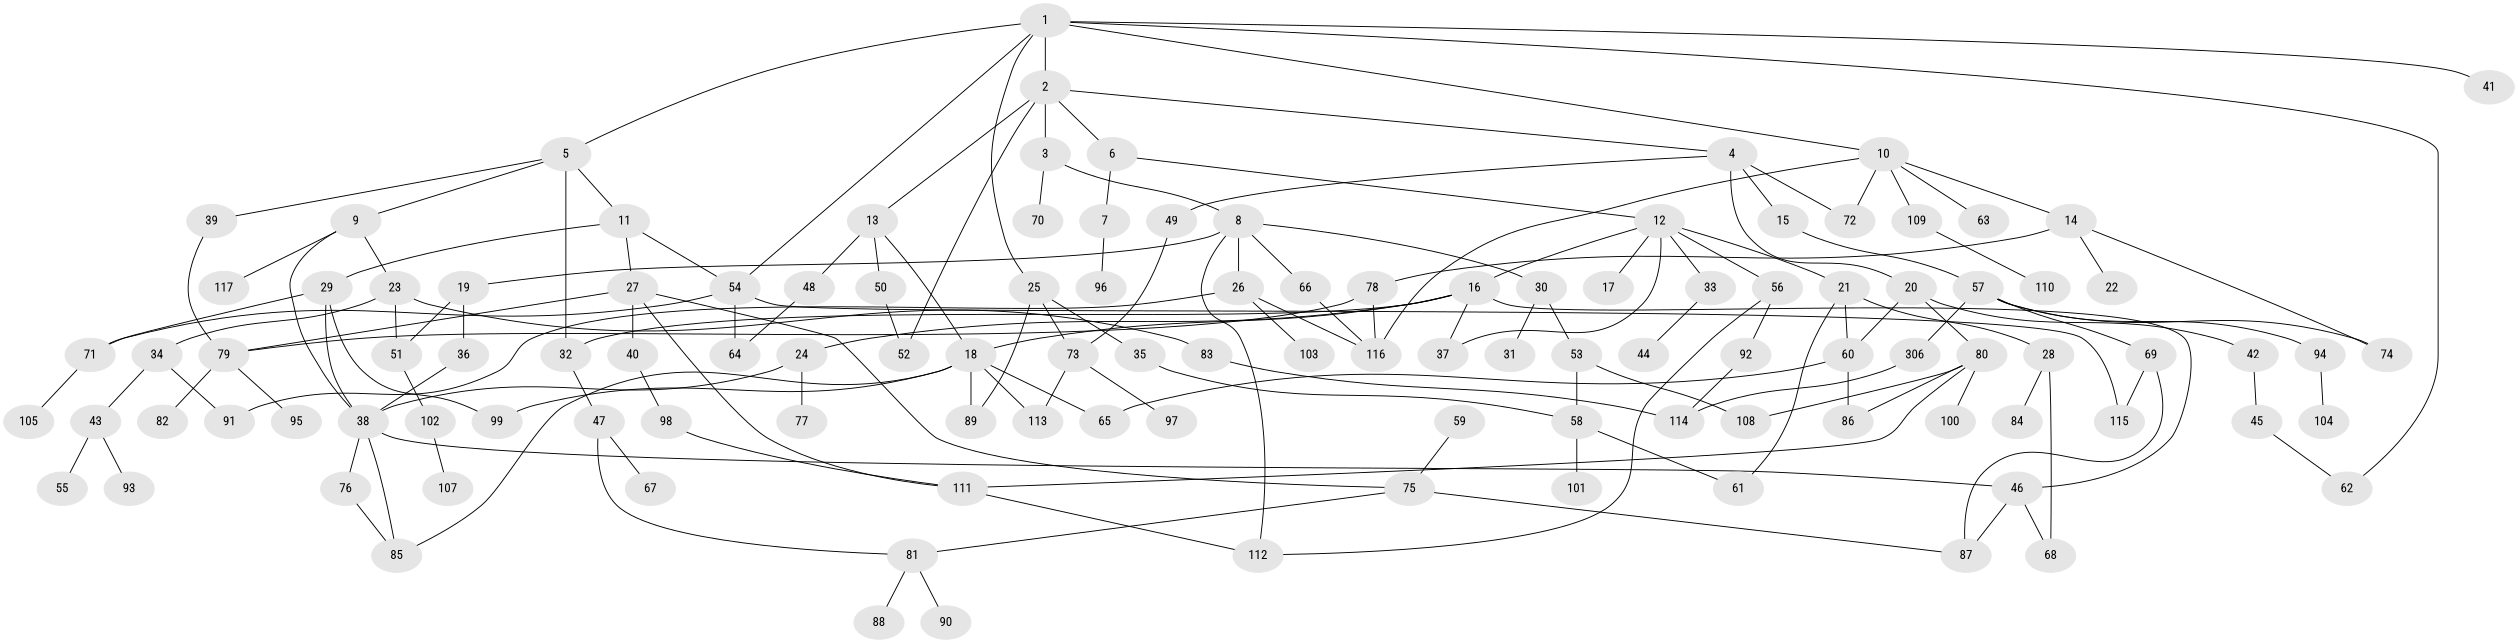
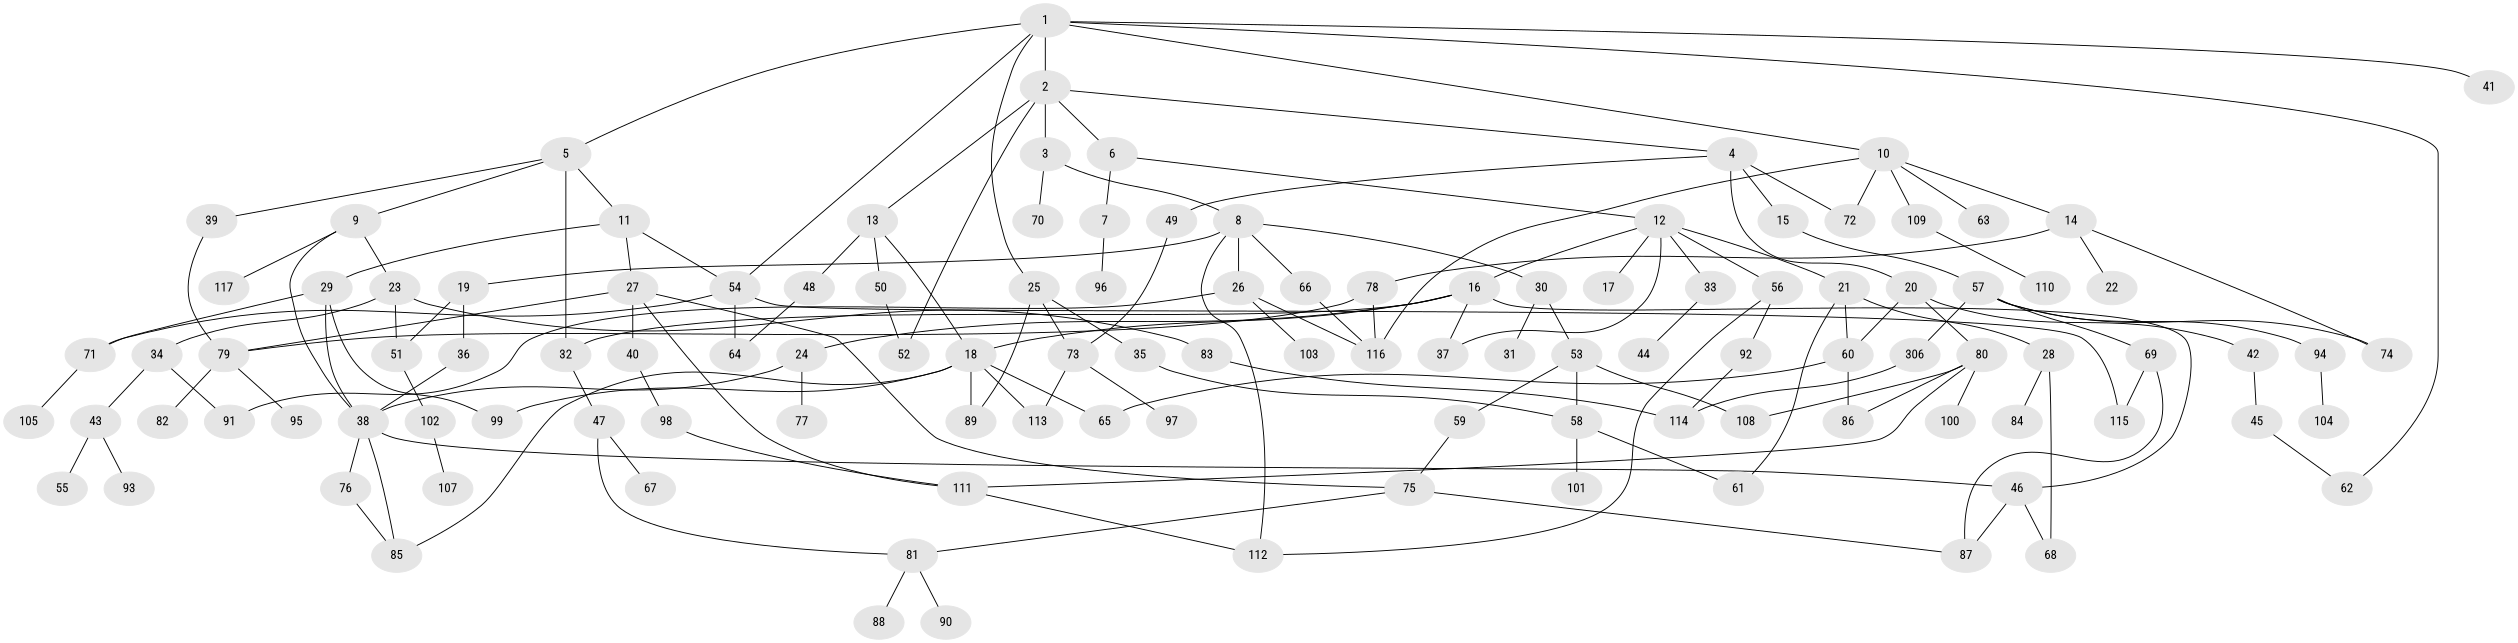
edge "53" -- "59": added
